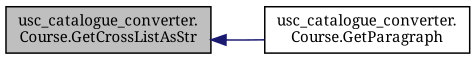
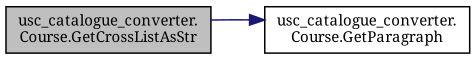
edge "usc_catalogue_converter. Course.GetParagraph" -> "usc_catalogue_converter. Course.GetCrossListAsStr": reversed
